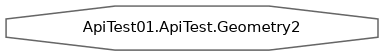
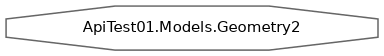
node "ApiTest01.ApiTest.Geometry2": label "ApiTest01.ApiTest.Geometry2" -> "ApiTest01.Models.Geometry2"
